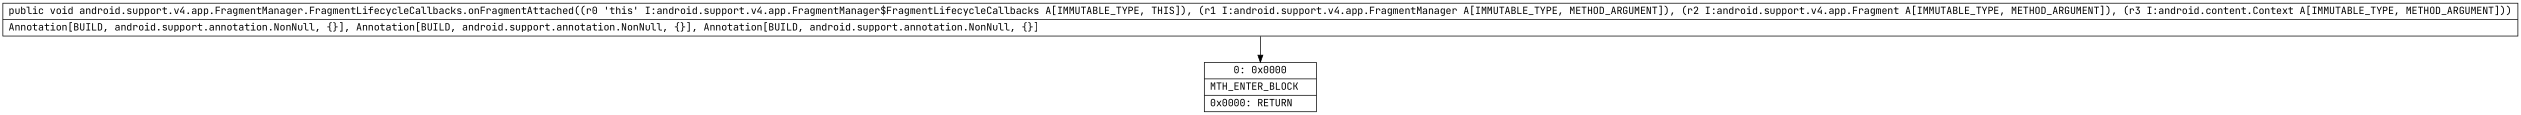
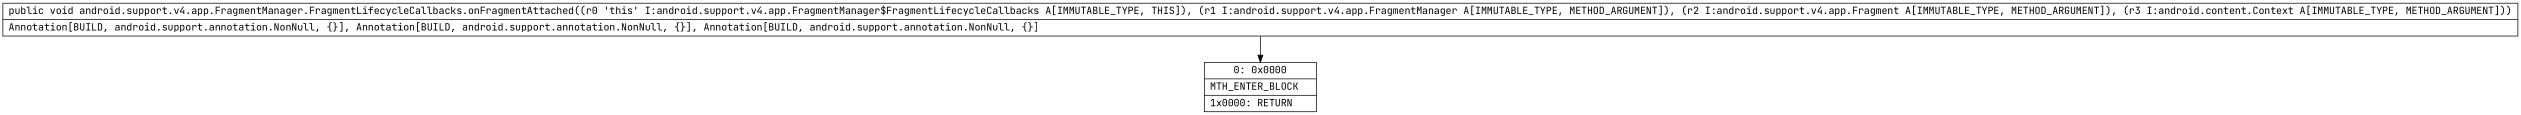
node "0: 0x0000": text "0x0000: RETURN" -> "1x0000: RETURN"
